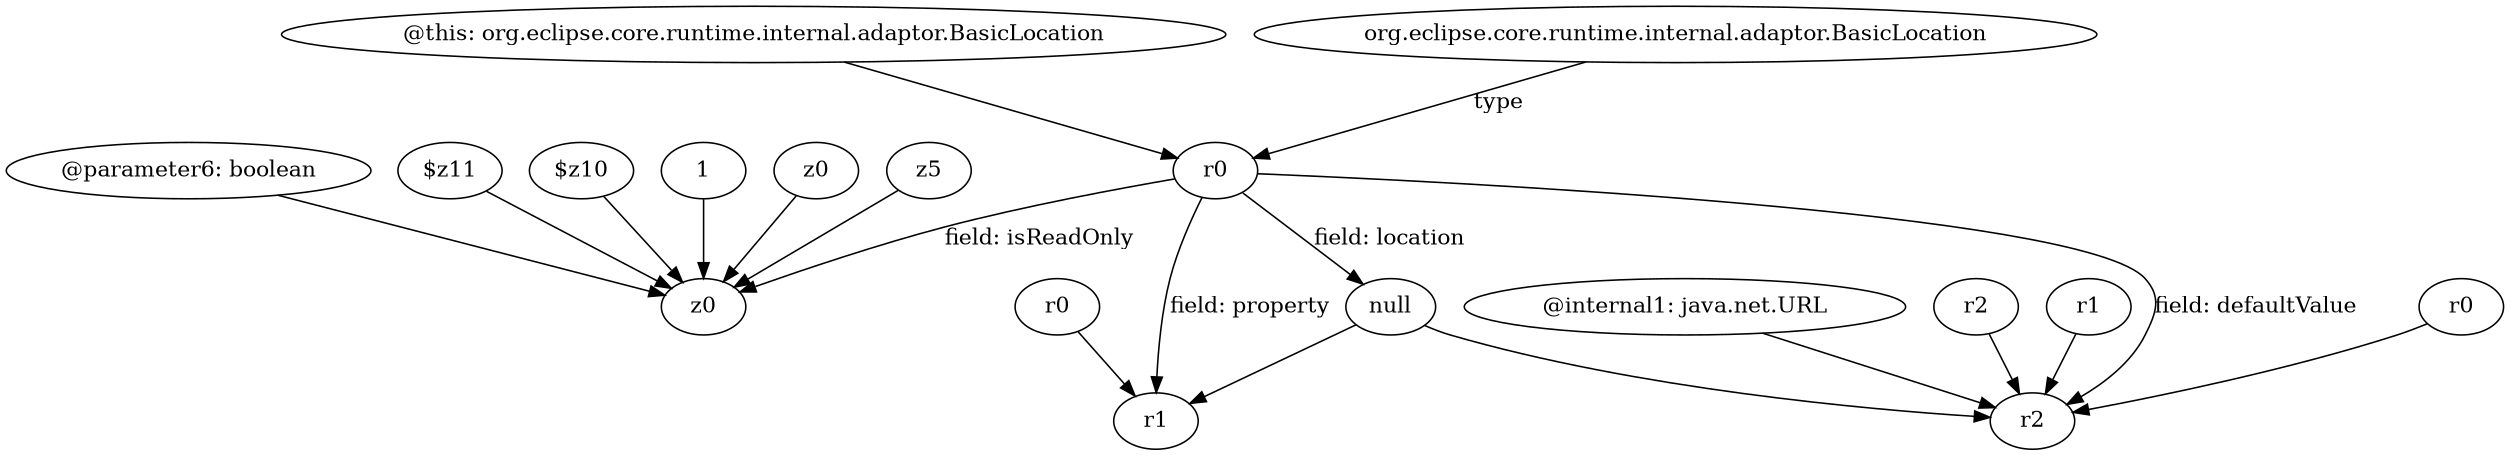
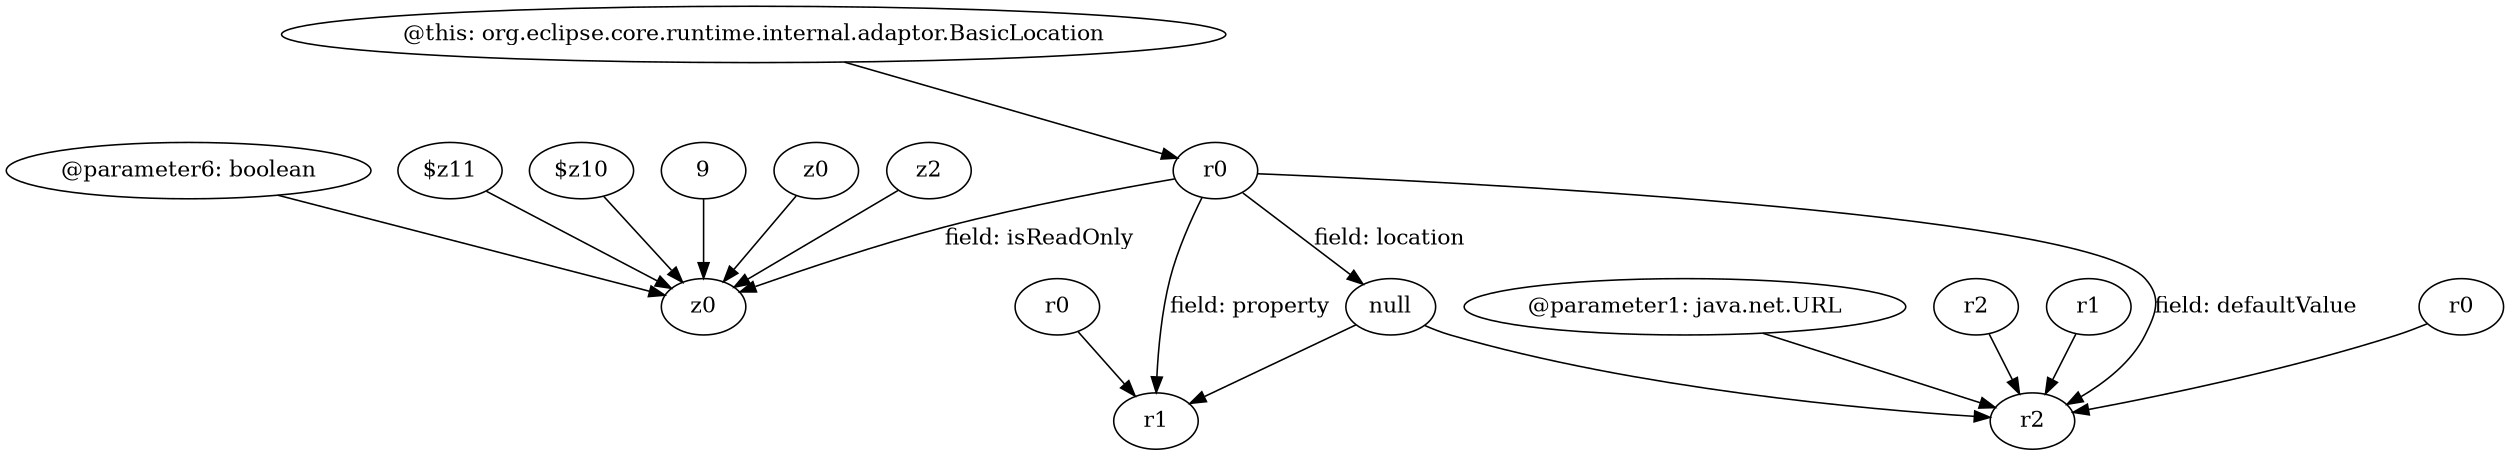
node "org.eclipse.core.runtime.internal.adaptor.BasicLocation": removed
node "1": label "1" -> "9"
node "z5": label "z5" -> "z2"
node "@internal1: java.net.URL": label "@internal1: java.net.URL" -> "@parameter1: java.net.URL"
